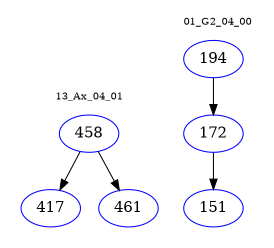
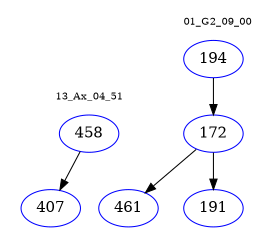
cluster "01_G2_04_00": label "01_G2_04_00" -> "01_G2_09_00"
cluster "13_Ax_04_01": label "13_Ax_04_01" -> "13_Ax_04_51"
edge "458" -> "461": now "172" -> "461"
node "417": label "417" -> "407"
node "151": label "151" -> "191"
